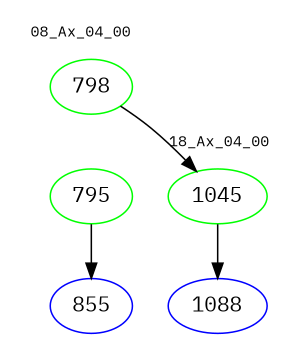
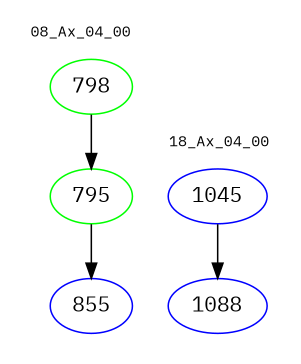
edge "798" -> "1045": now "798" -> "795"
node "1045": color green -> blue
